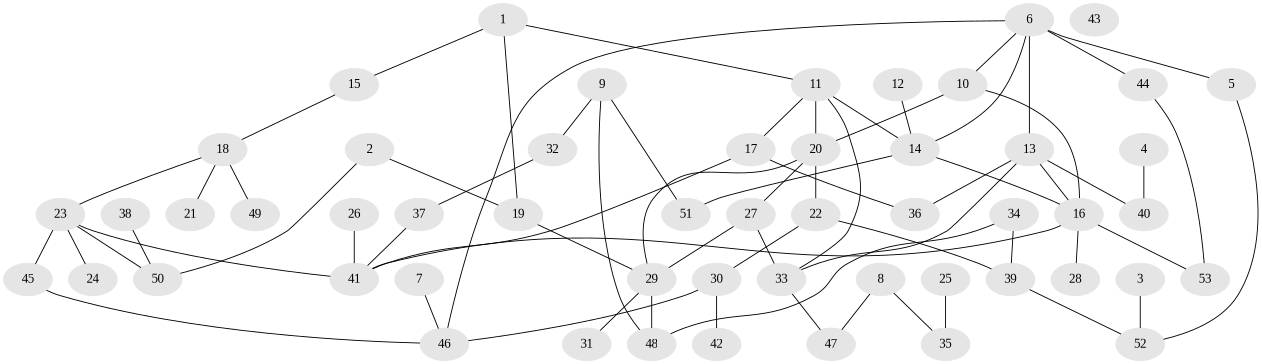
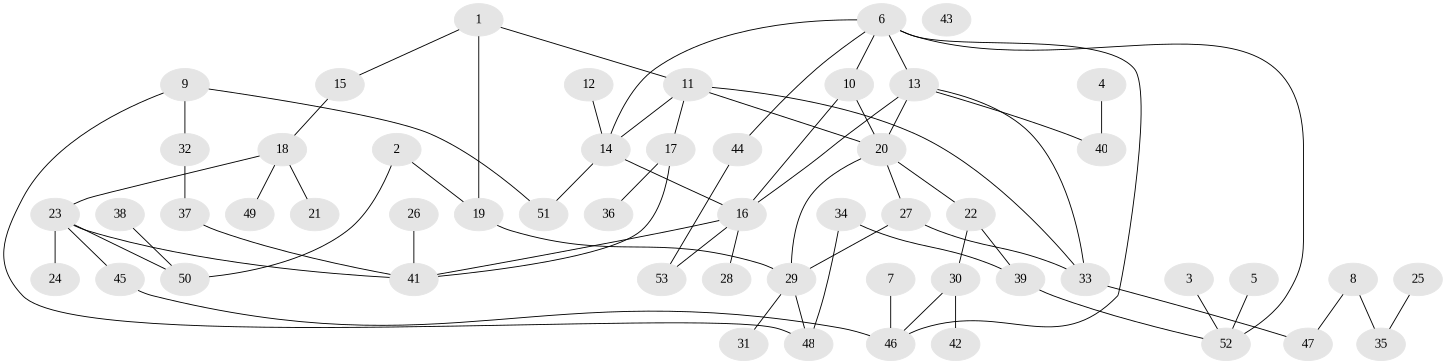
edge "6" -- "5": now "6" -- "52"
edge "13" -- "36": now "13" -- "20"
